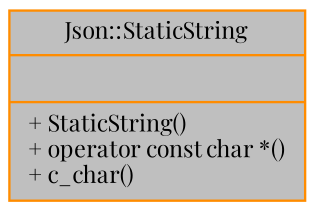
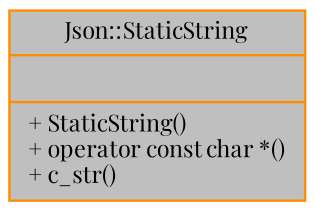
node "Json::StaticString": text "+ c_char()" -> "+ c_str()"
